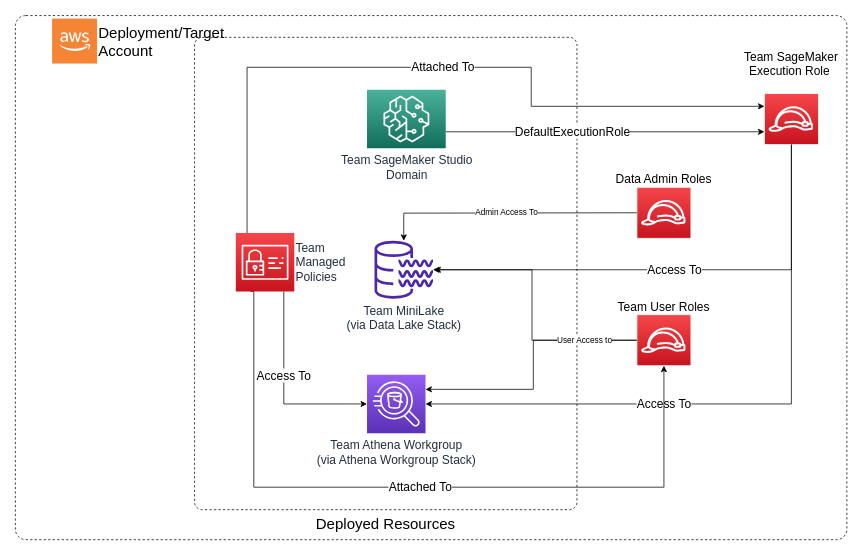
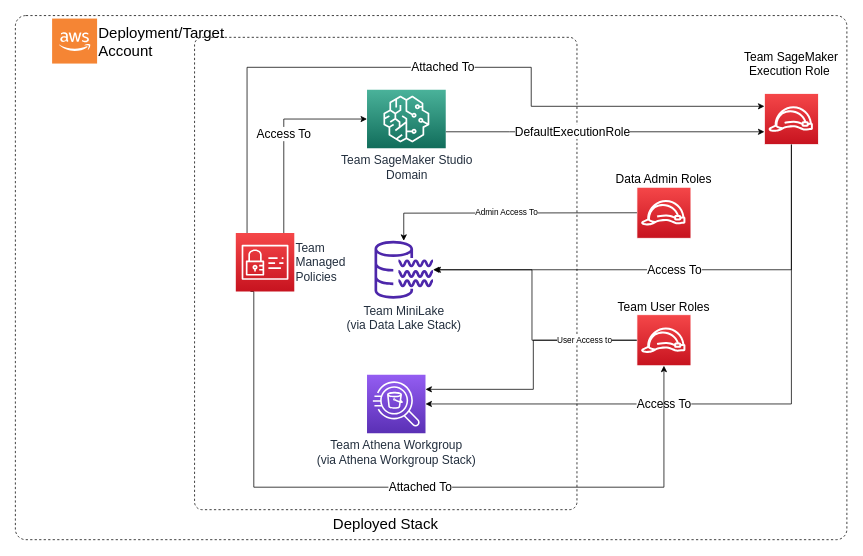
edge "TeamManagedPolicies" -> "Team SageMaker Studio Domain": added, label "Access To"
edge "TeamManagedPolicies" -> "Team Athena Workgroup(via Athena Workgroup Stack)": removed, label "Access To"
node "Deployed Resources": label "Deployed Resources" -> "Deployed Stack"
